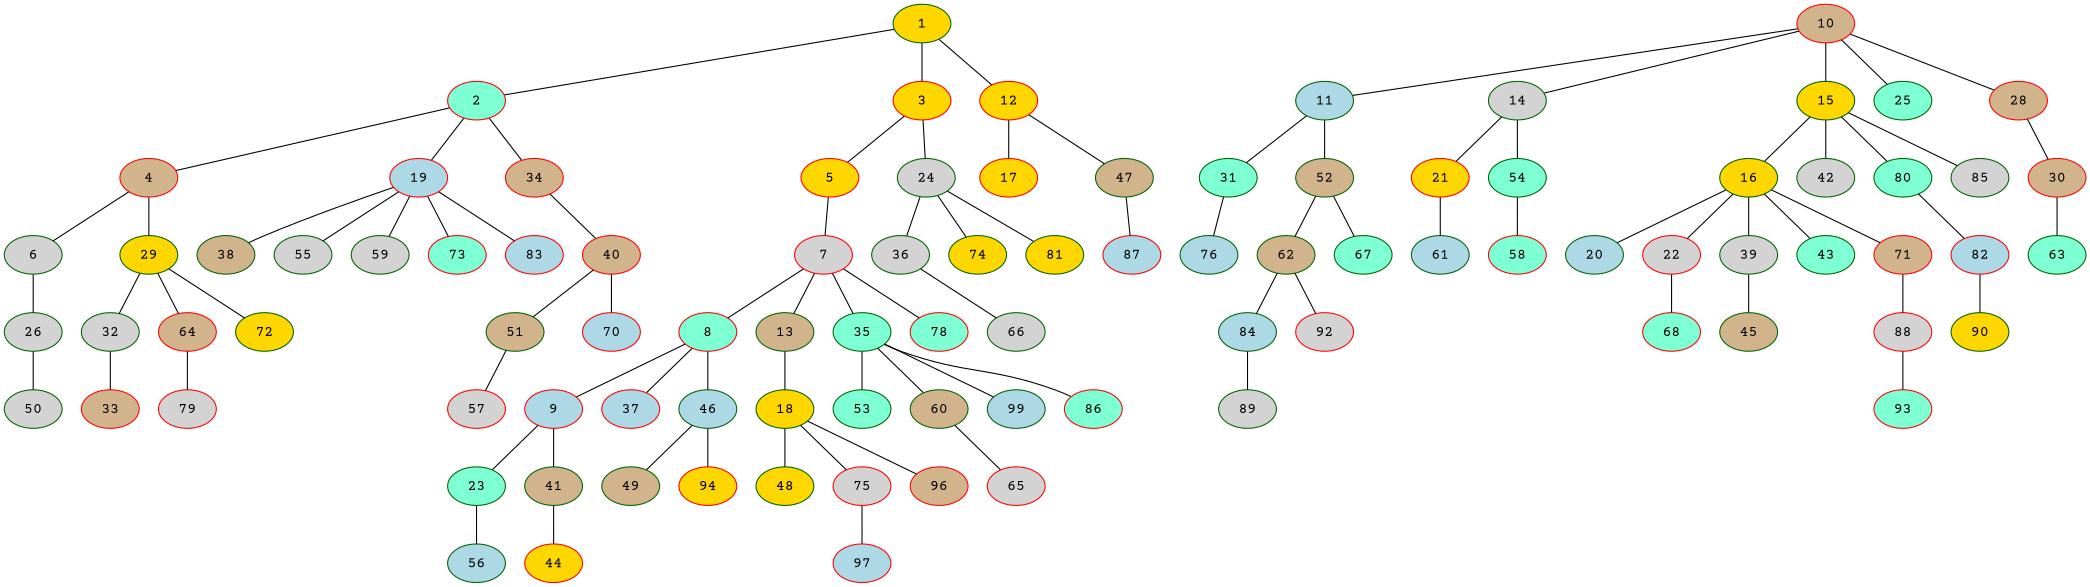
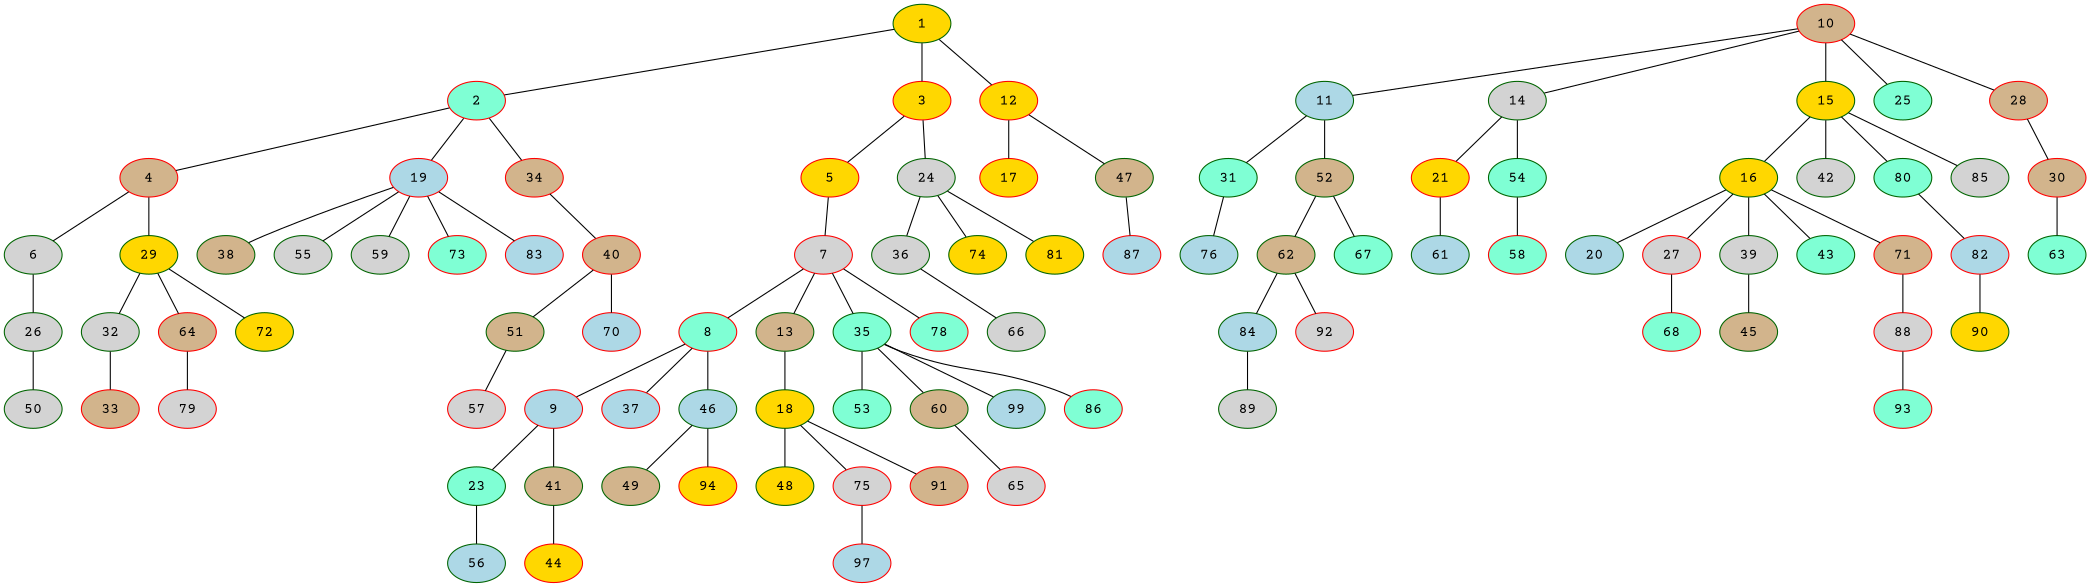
node "22": label "22" -> "27"
node "96": label "96" -> "91"
